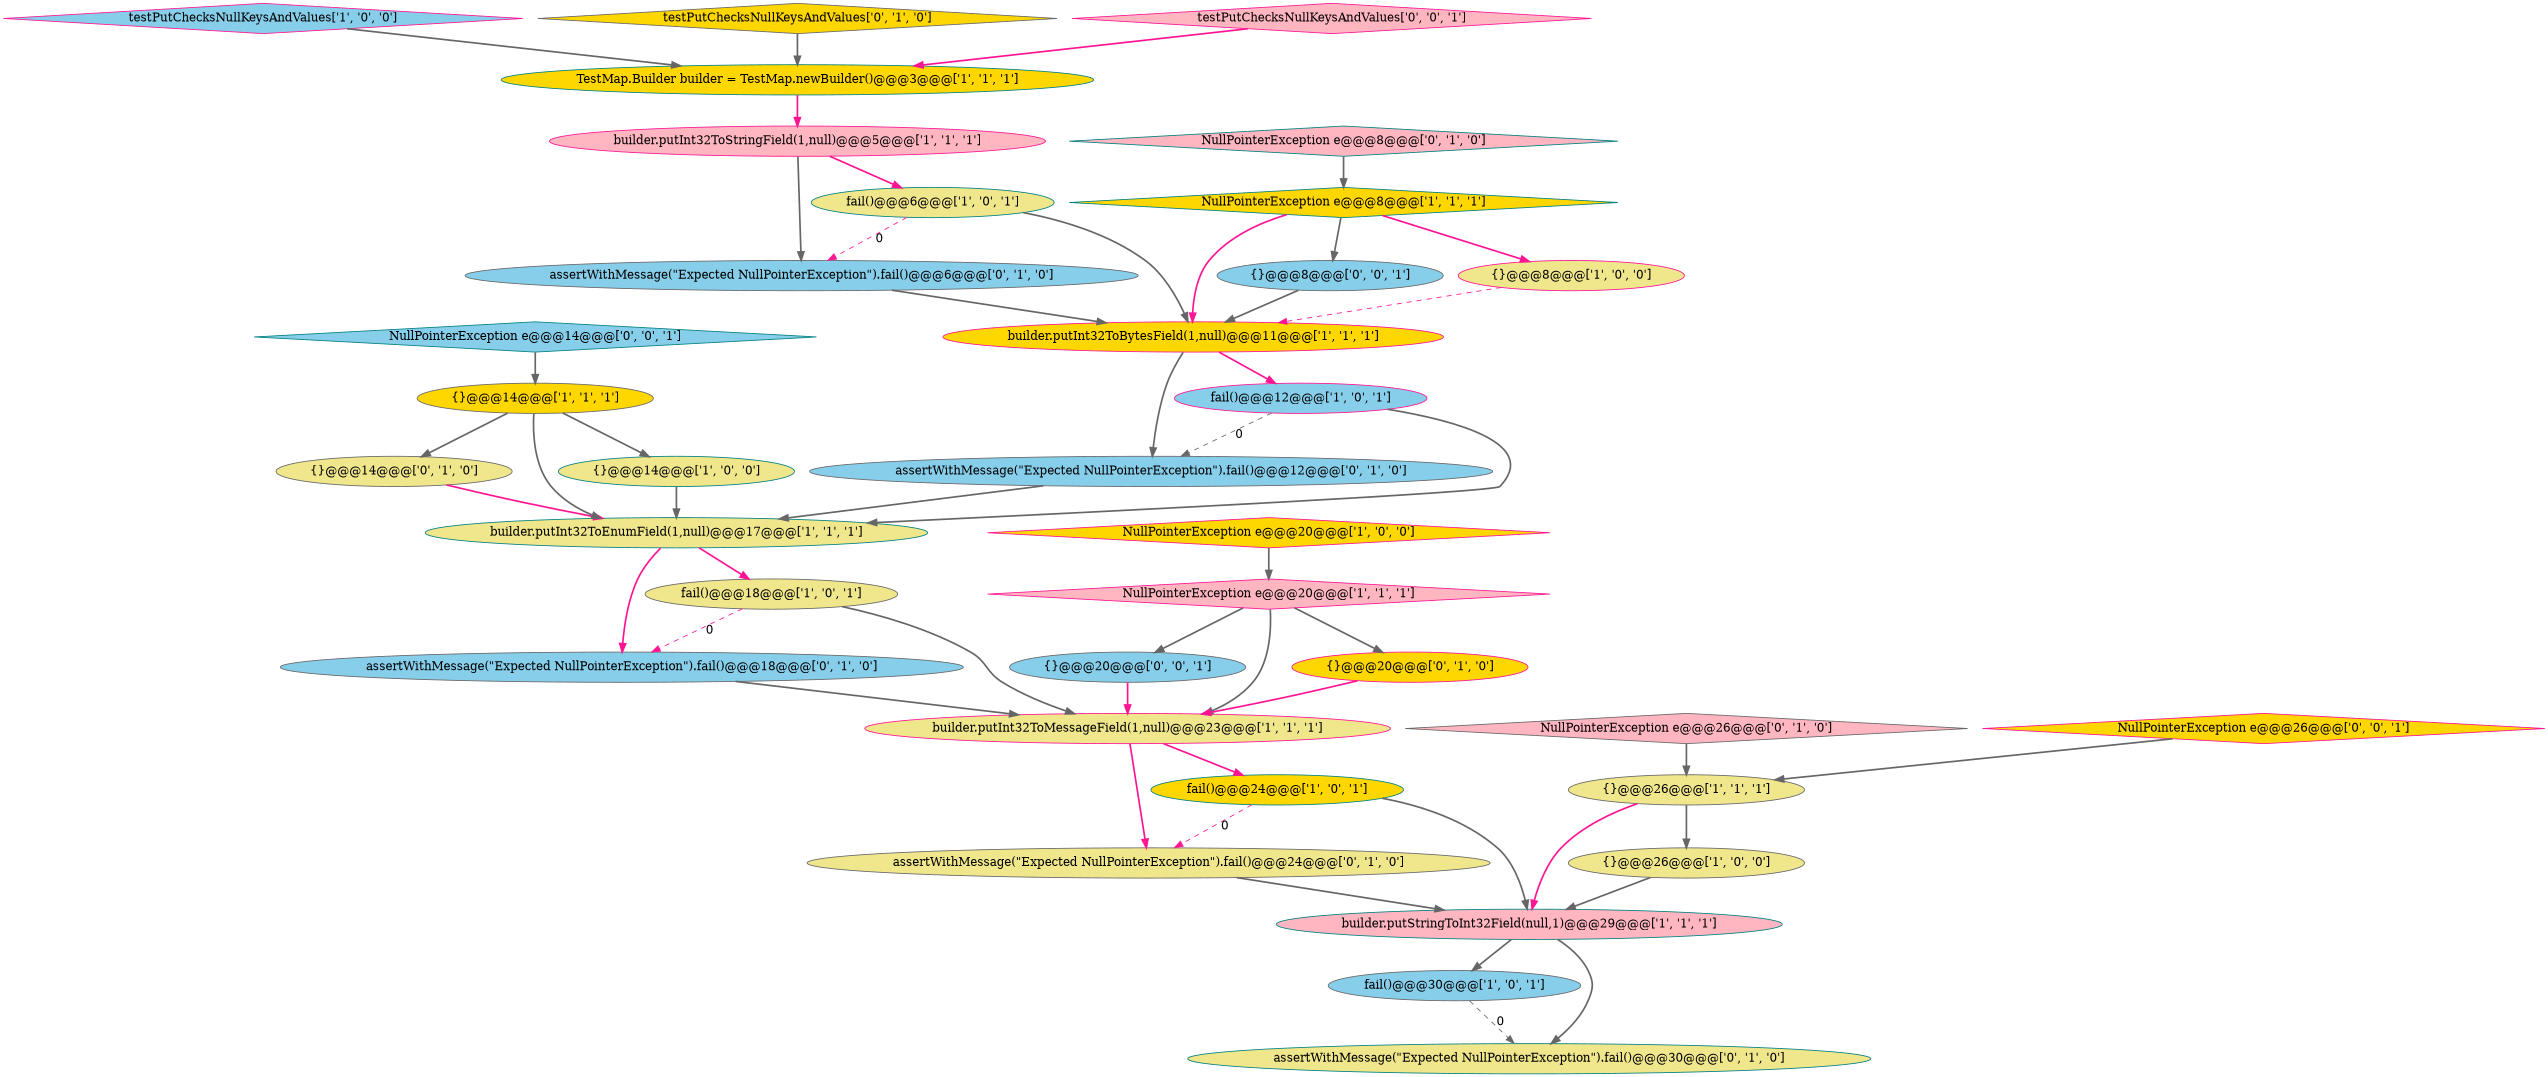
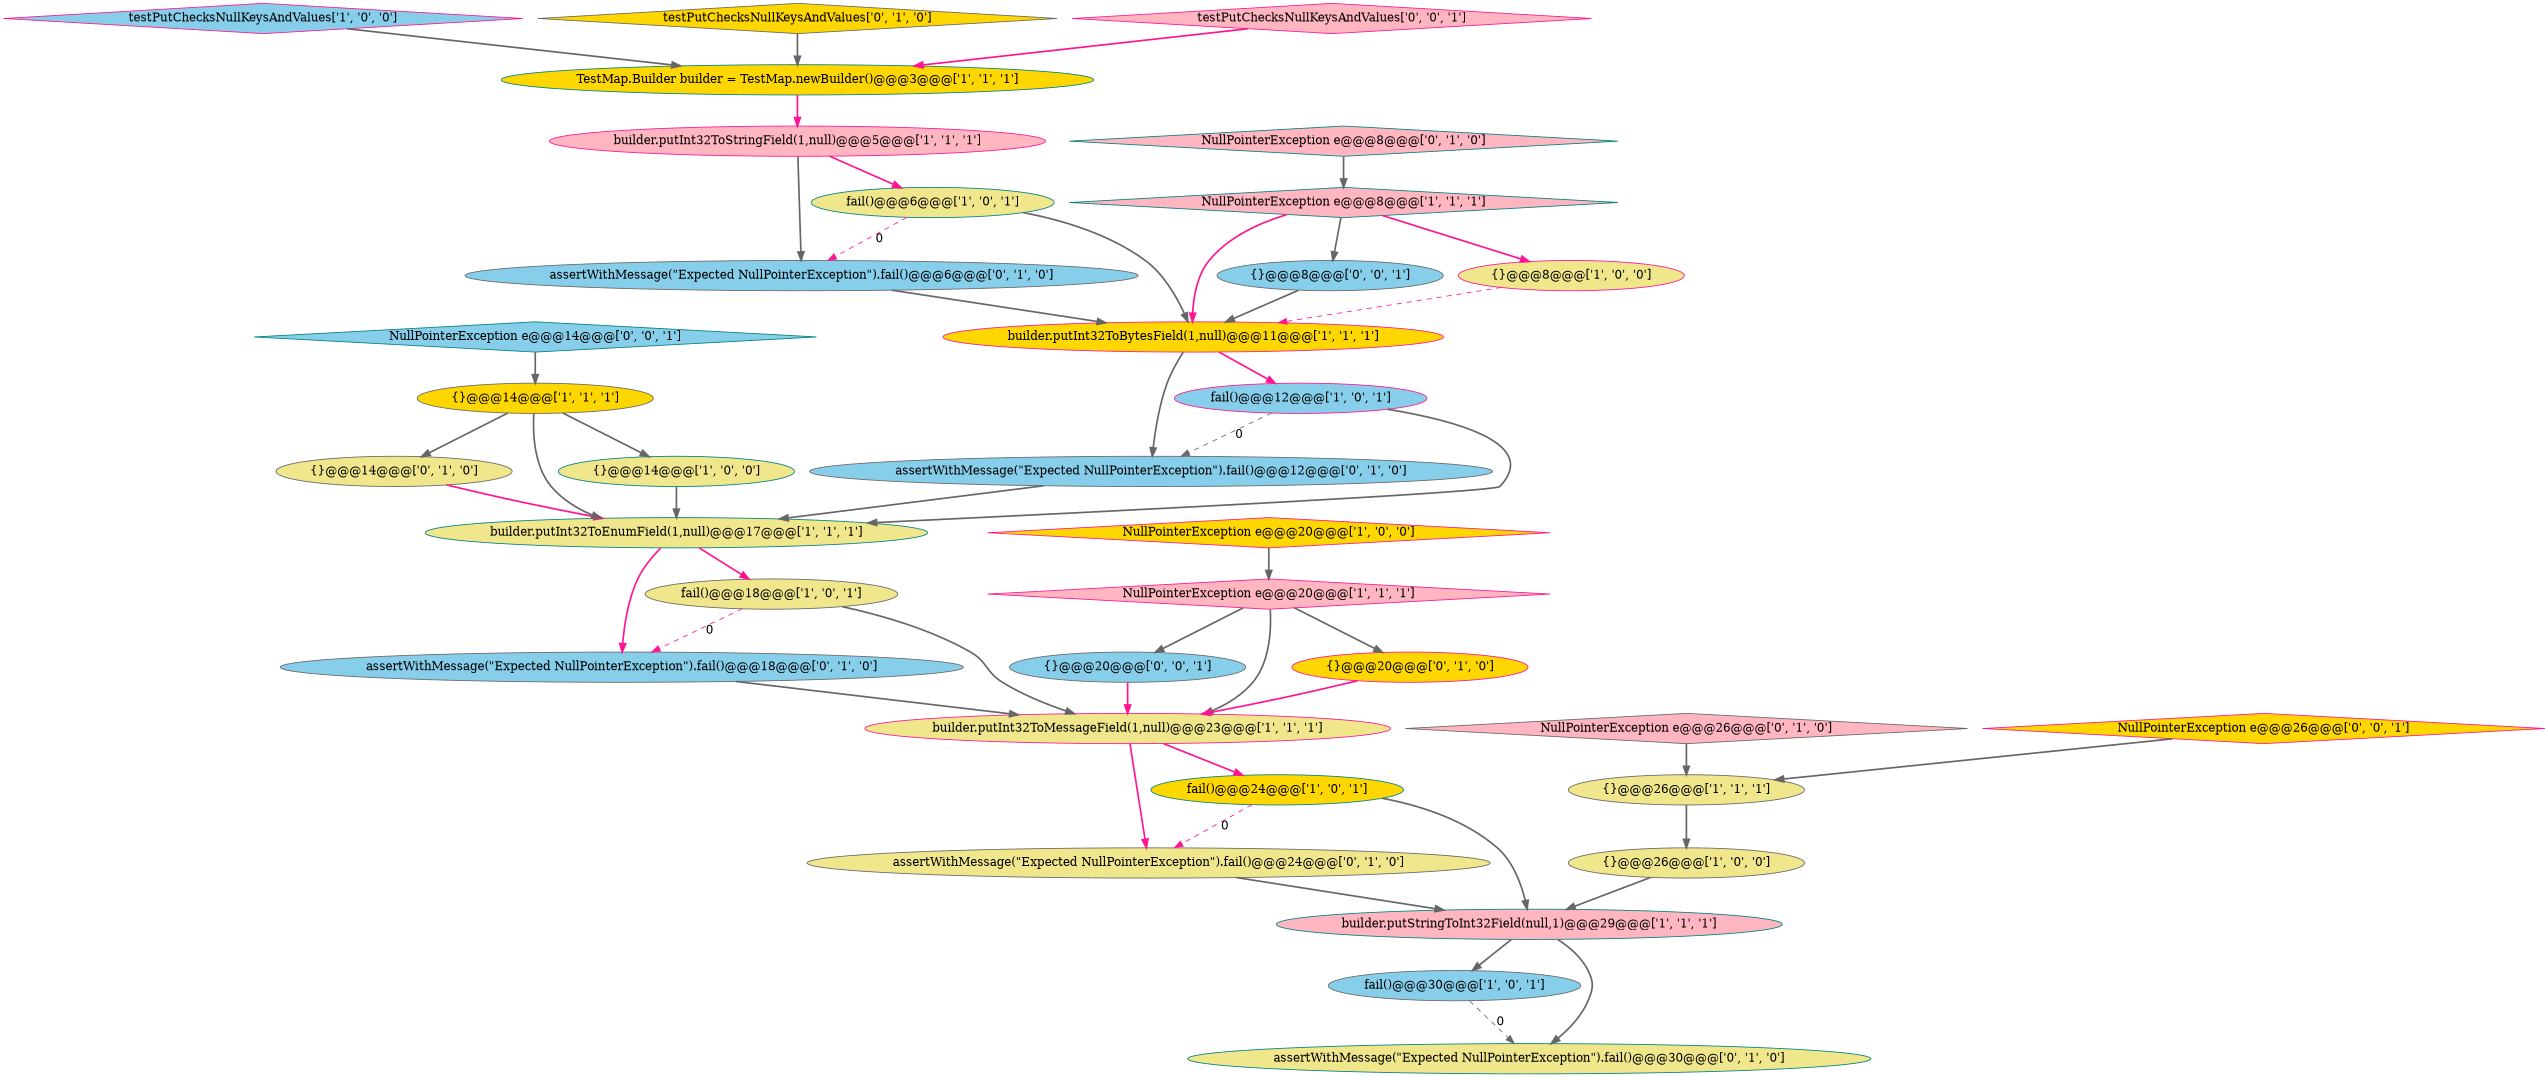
node "NullPointerException e@@@8@@@['1', '1', '1']": fillcolor gold -> lightpink
edge "{}@@@26@@@['1', '1', '1']" -> "builder.putStringToInt32Field(null,1)@@@29@@@['1', '1', '1']": removed
